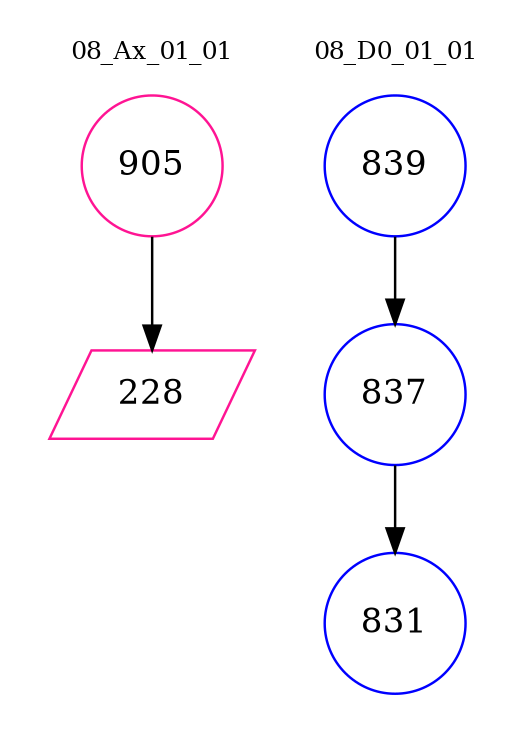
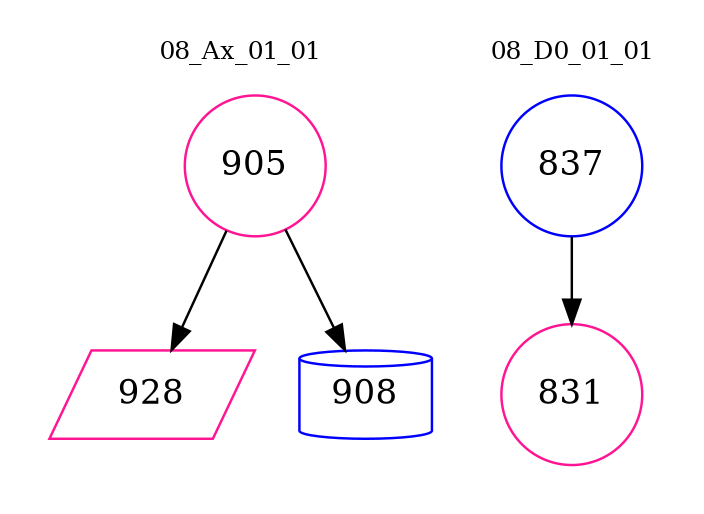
node "839": removed
node "228": label "228" -> "928"
node "908": added
node "831": color blue -> deeppink
